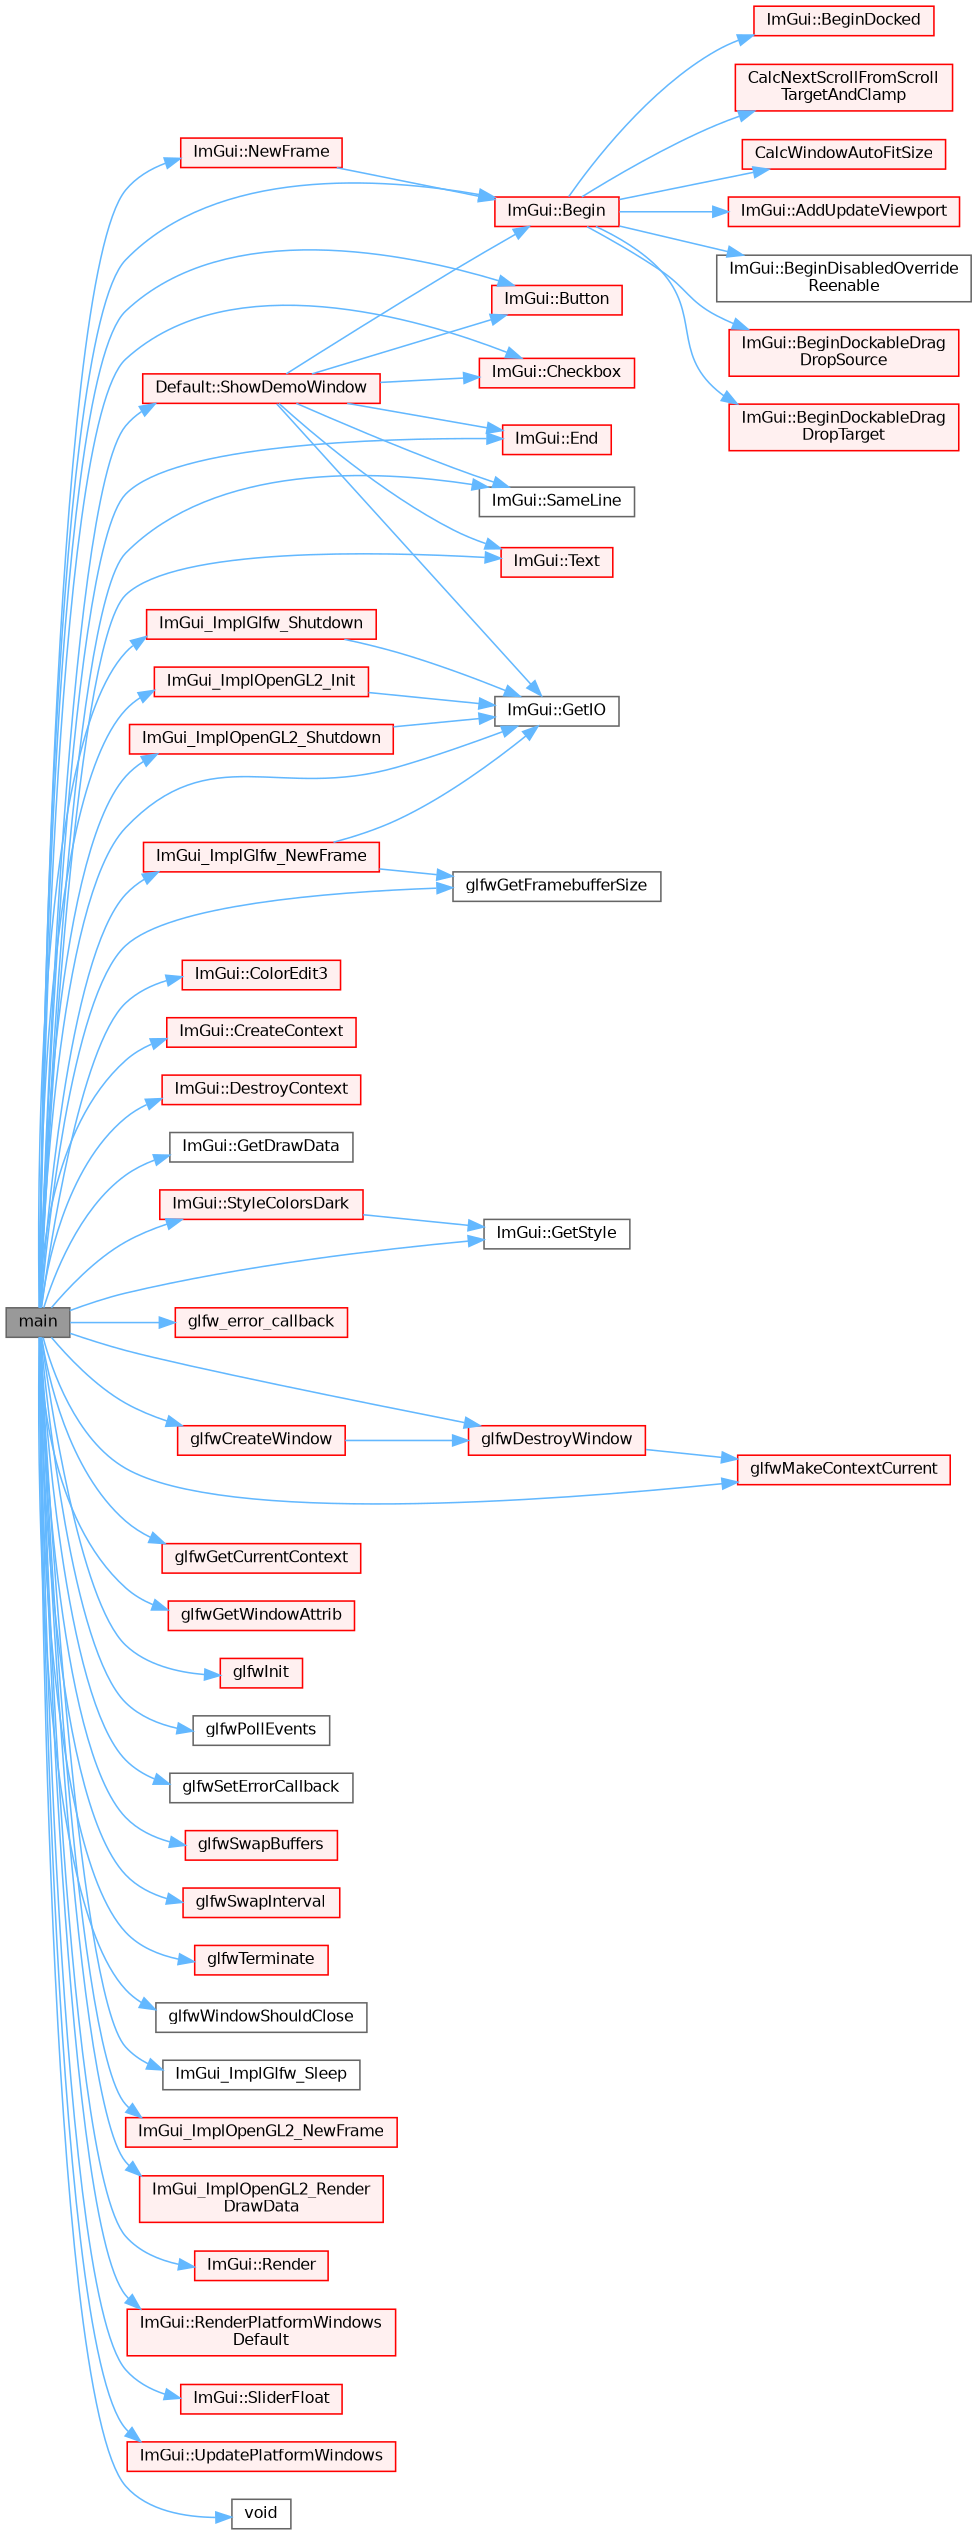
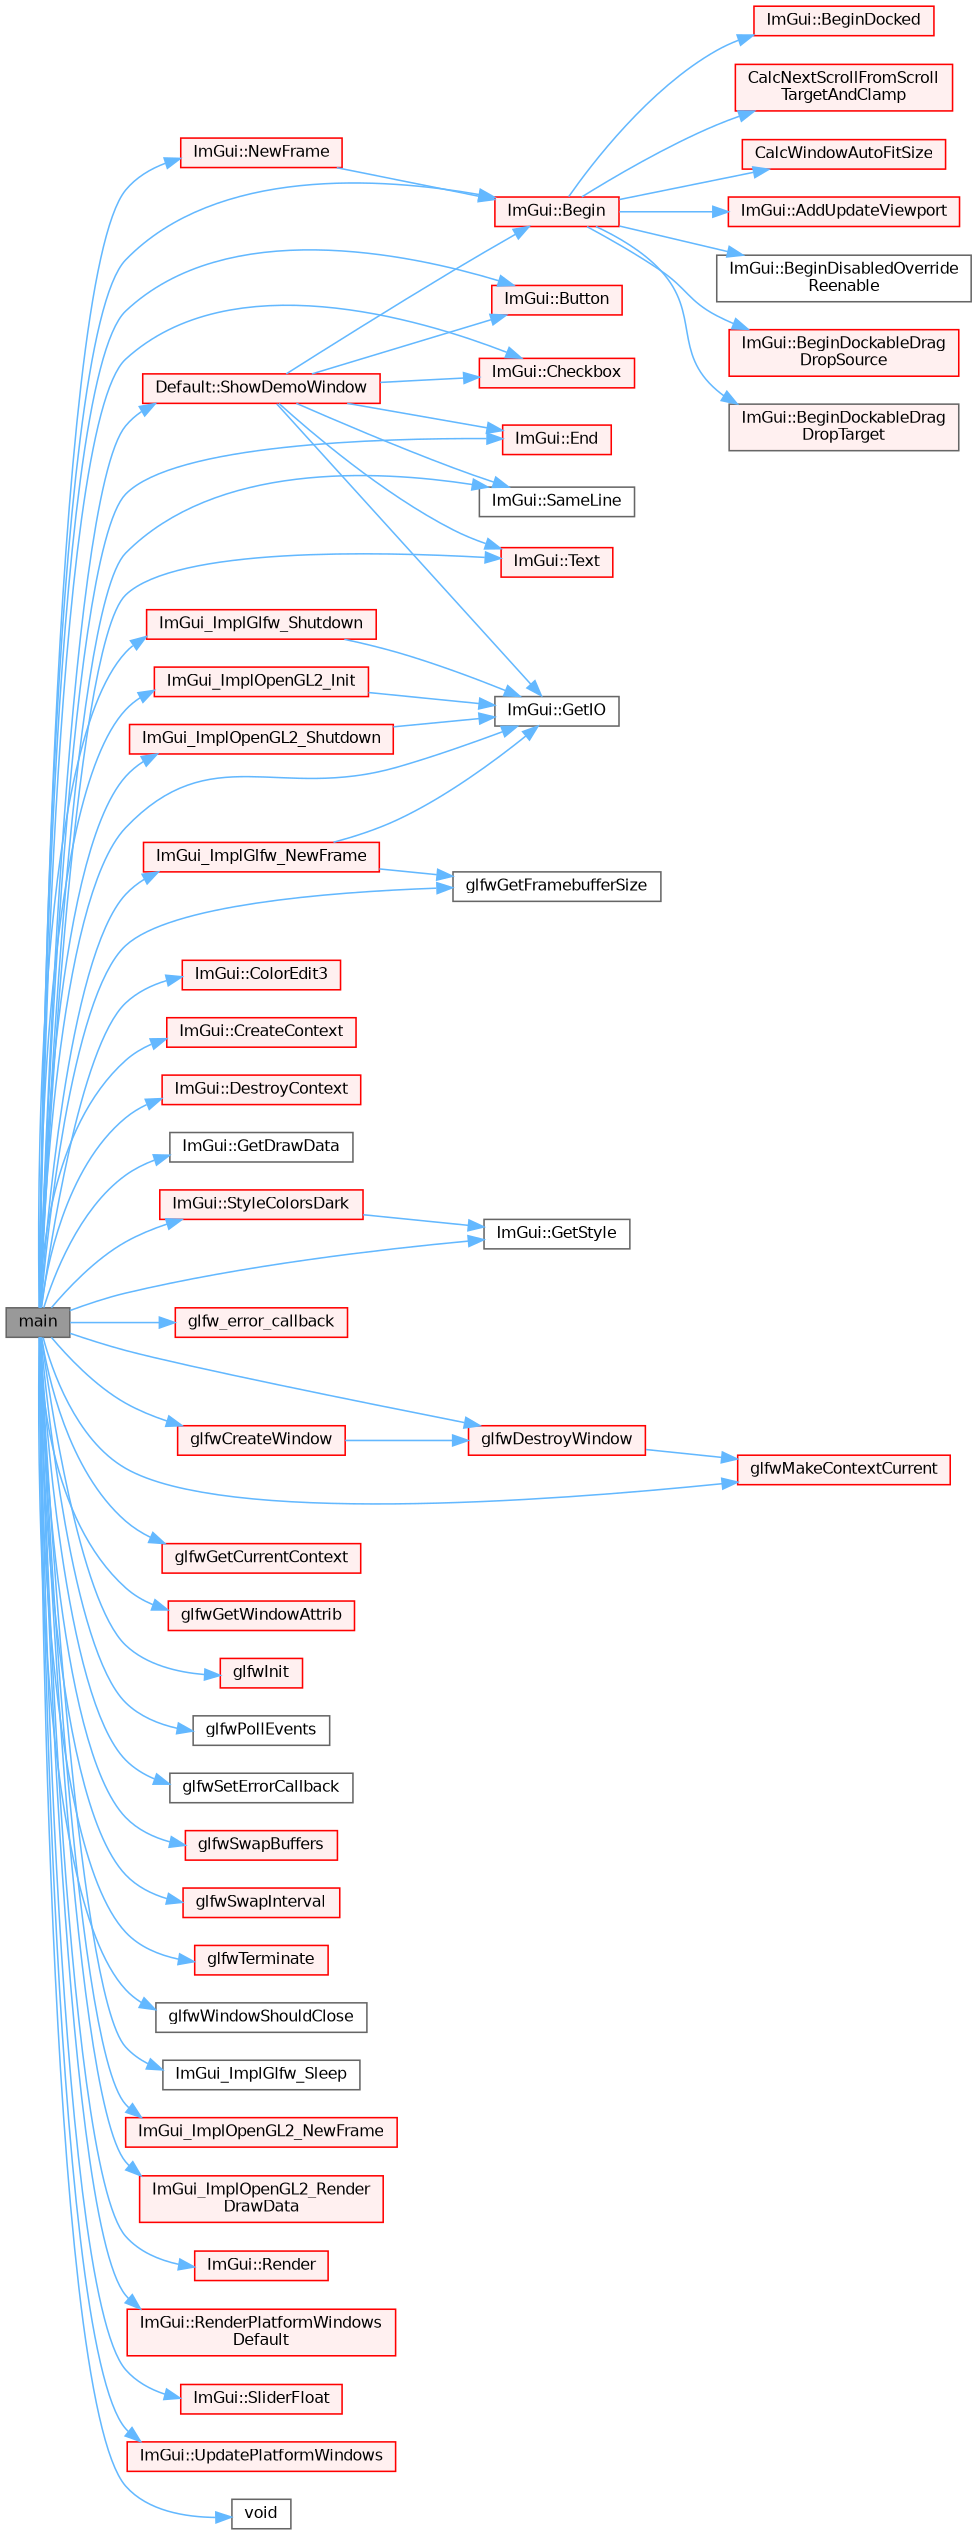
node "ImGui::BeginDockableDrag DropTarget": color red -> grey40
